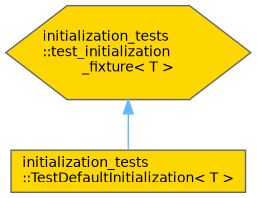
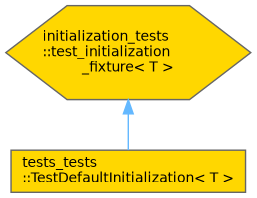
node "initialization_tests ::TestDefaultInitialization< T >": label "initialization_tests ::TestDefaultInitialization< T >" -> "tests_tests ::TestDefaultInitialization< T >"
